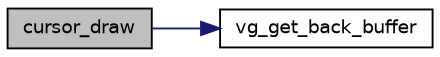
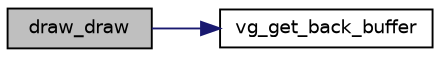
node "cursor_draw": label "cursor_draw" -> "draw_draw"
